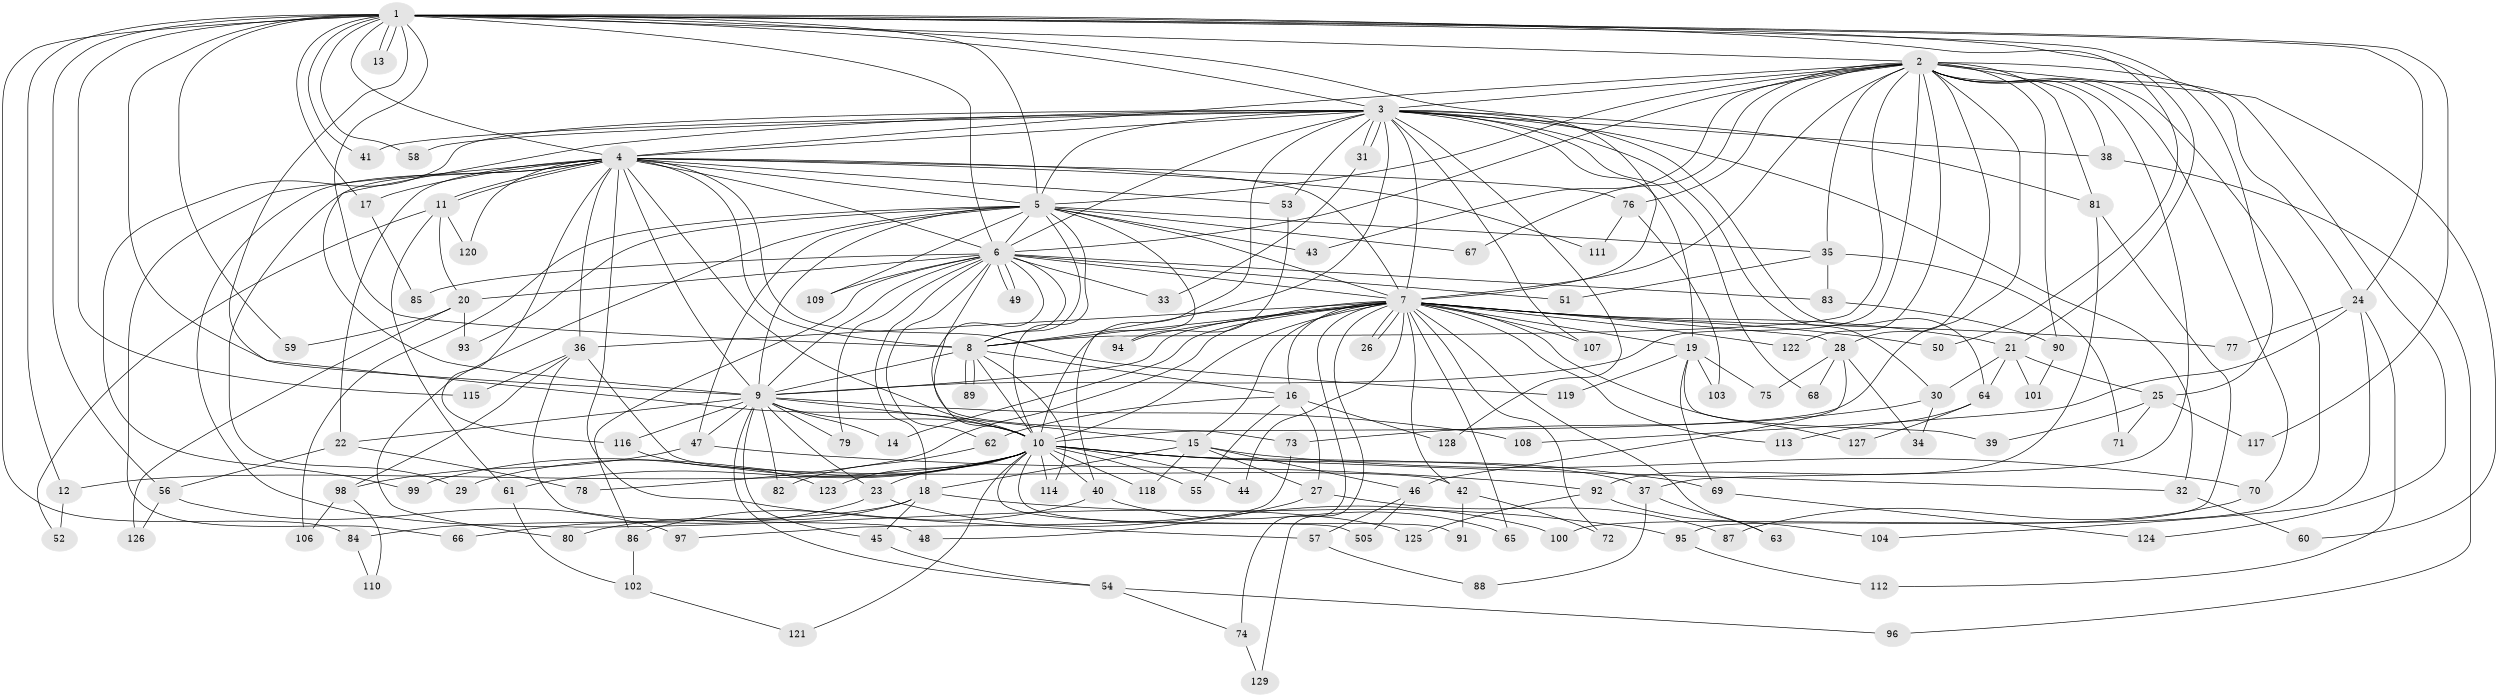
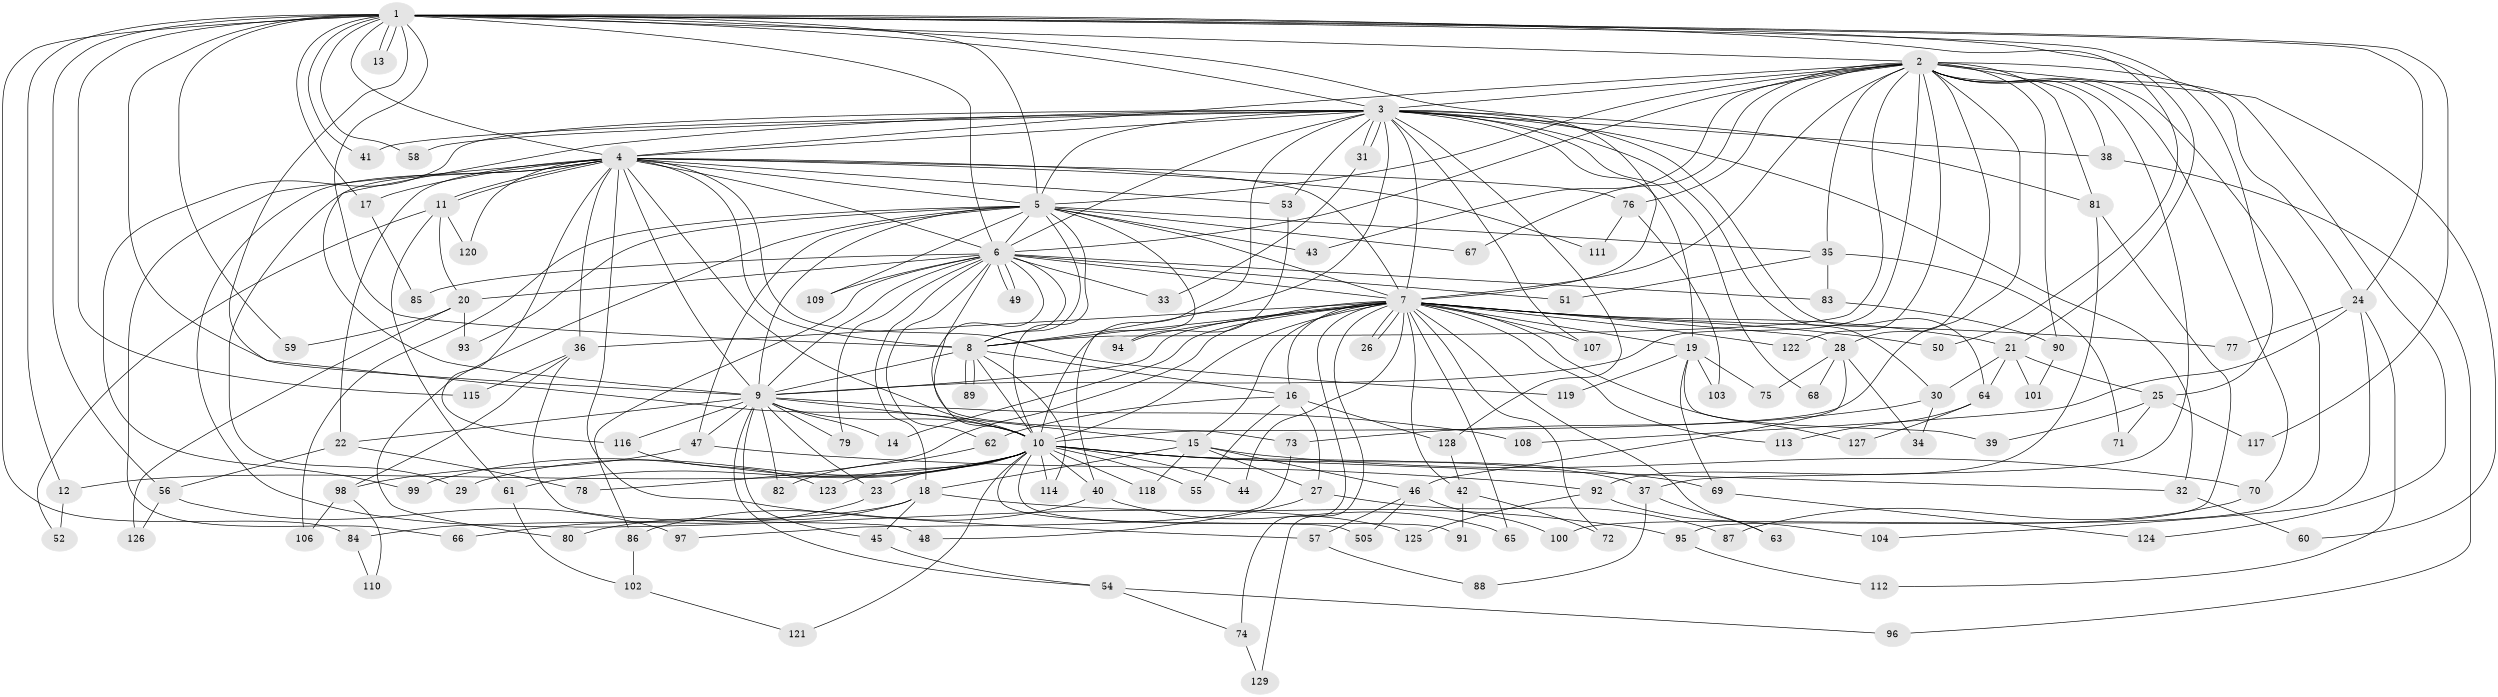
edge "36" -- "42": now "128" -- "42"
edge "23" -- "100": now "46" -- "100"
